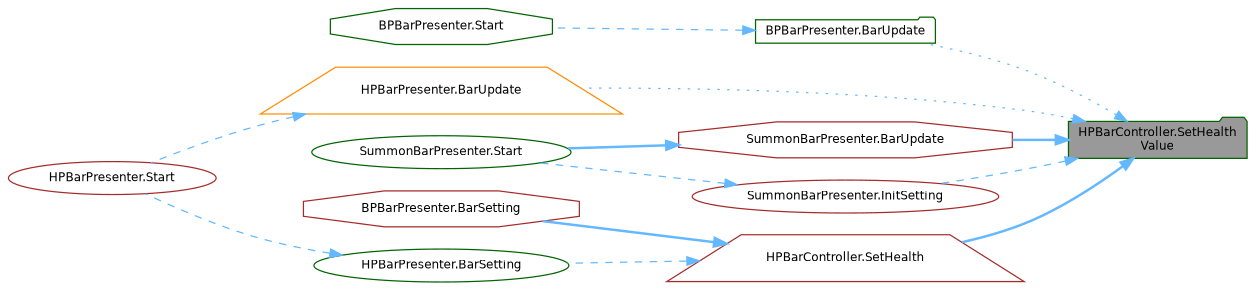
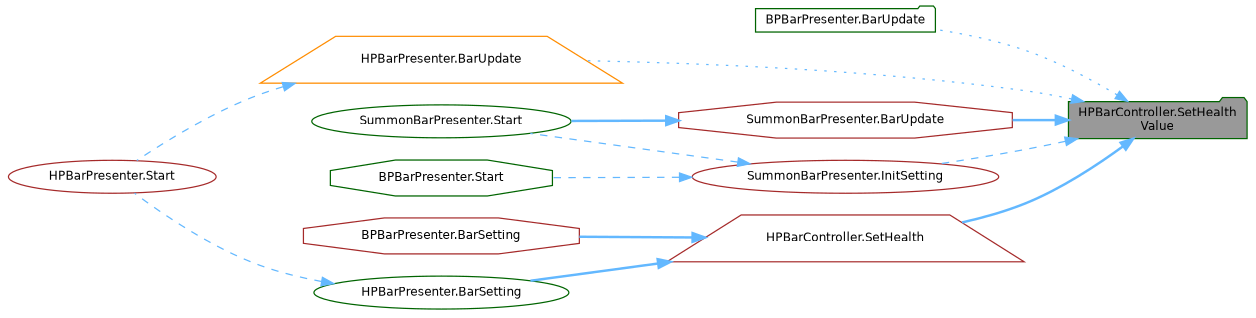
edge "BPBarPresenter.Start" -> "BPBarPresenter.BarUpdate": now "BPBarPresenter.Start" -> "SummonBarPresenter.InitSetting"
edge "HPBarPresenter.BarSetting" -> "HPBarController.SetHealth": style dashed -> bold
